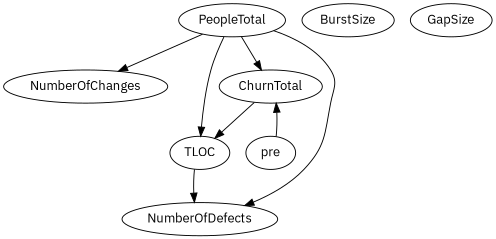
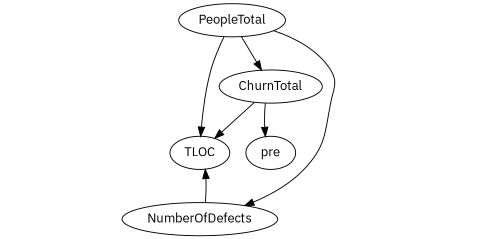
node "BurstSize": removed
node "GapSize": removed
node "NumberOfChanges": removed
edge "pre" -> "ChurnTotal": reversed
edge "TLOC" -> "NumberOfDefects": reversed
